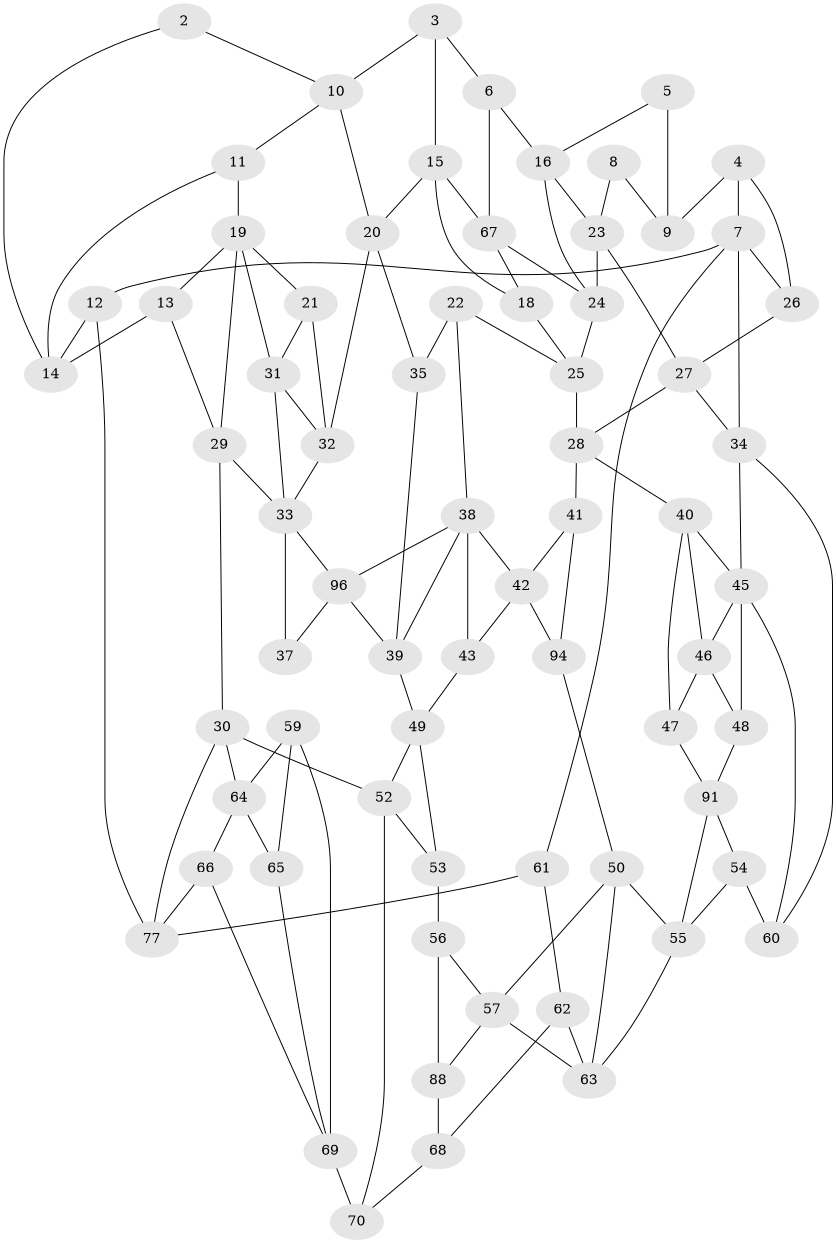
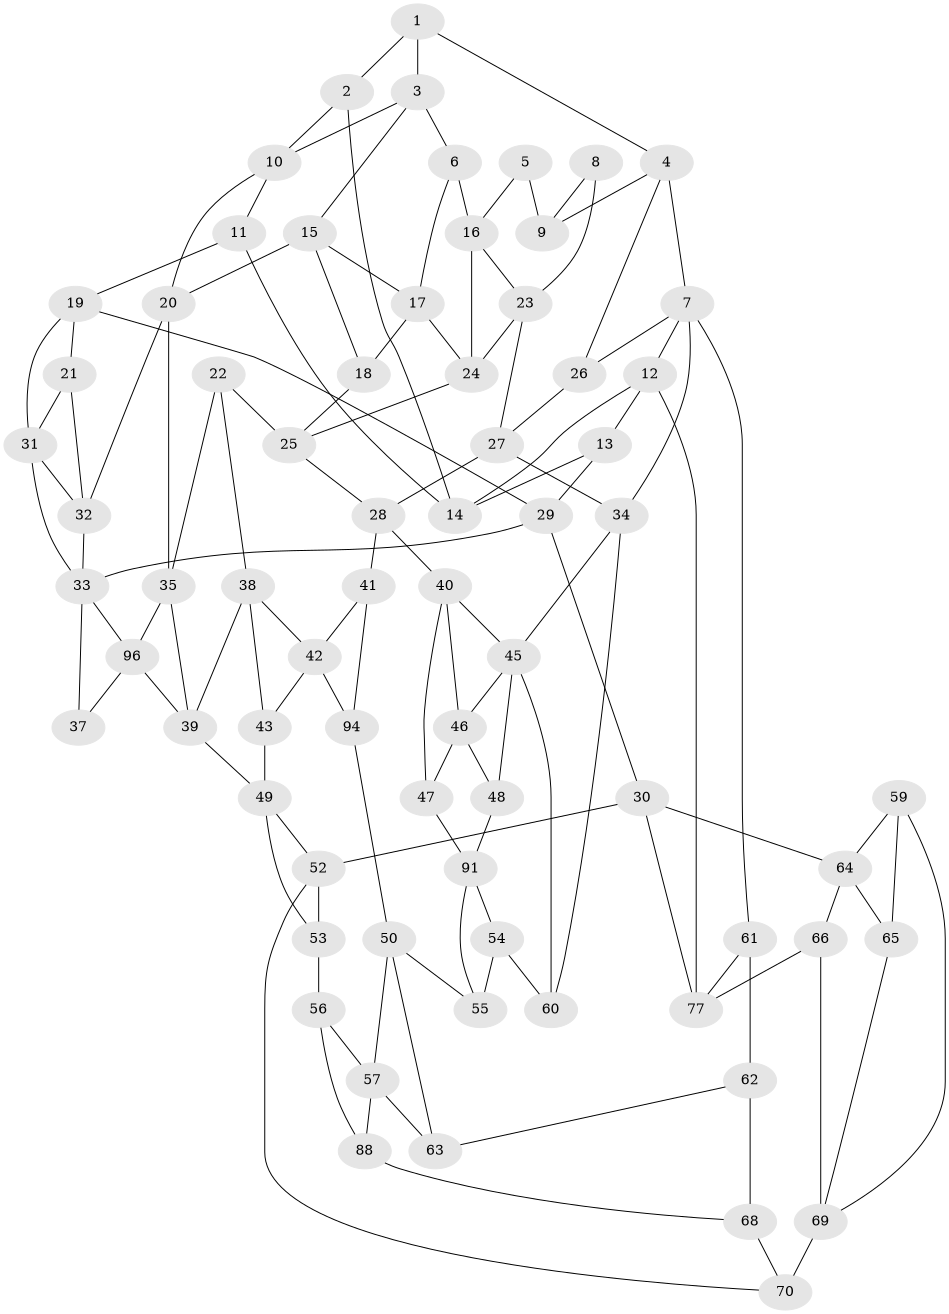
node "1": added
node "67": label "67" -> "17"
edge "19" -- "13": now "12" -- "13"
edge "38" -- "96": now "35" -- "96"
edge "55" -- "63": removed
